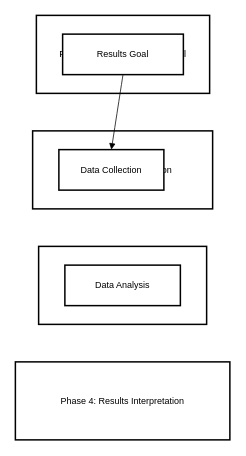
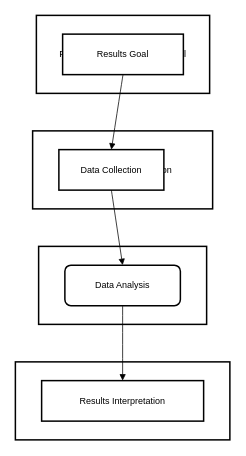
edge "Data Collection" -> "Data Analysis": added
node "Data Analysis": shape rectangle -> rounded rectangle
edge "Data Analysis" -> "Results Interpretation": added
node "Results Interpretation": added
